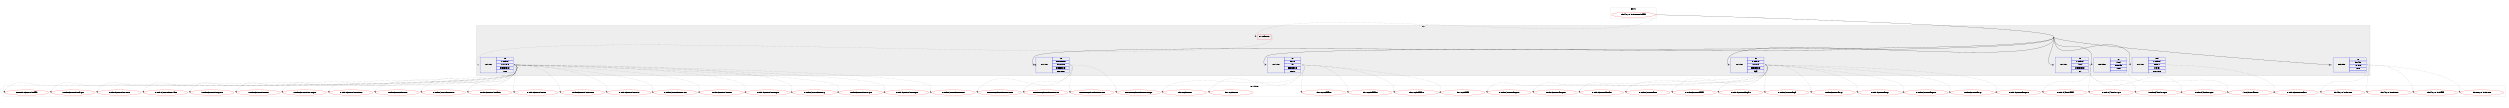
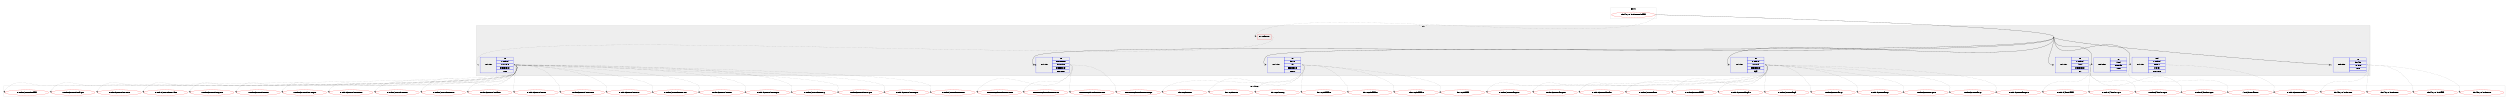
node "group-devel/automake-9999": label "group-devel/automake-9999" -> "sys-devel/automake-9999"
node "sys-devel/protocols-1.15.1": label "sys-devel/protocols-1.15.1" -> "sys-devel/automake-1.15.1"
node "dev-vcs/git-2.13.6": added
node "dev-vcs/sys-9999-r3": label "dev-vcs/sys-9999-r3" -> "dev-vcs/git-9999-r3"
node "sys-devel/autoconf-2.65-r1": label "sys-devel/autoconf-2.65-r1" -> "sys-devel/portage-2.65-r1"
node "dev-app/wayland-1.14.0": label "dev-app/wayland-1.14.0" -> "dev-libs/wayland-1.14.0"
